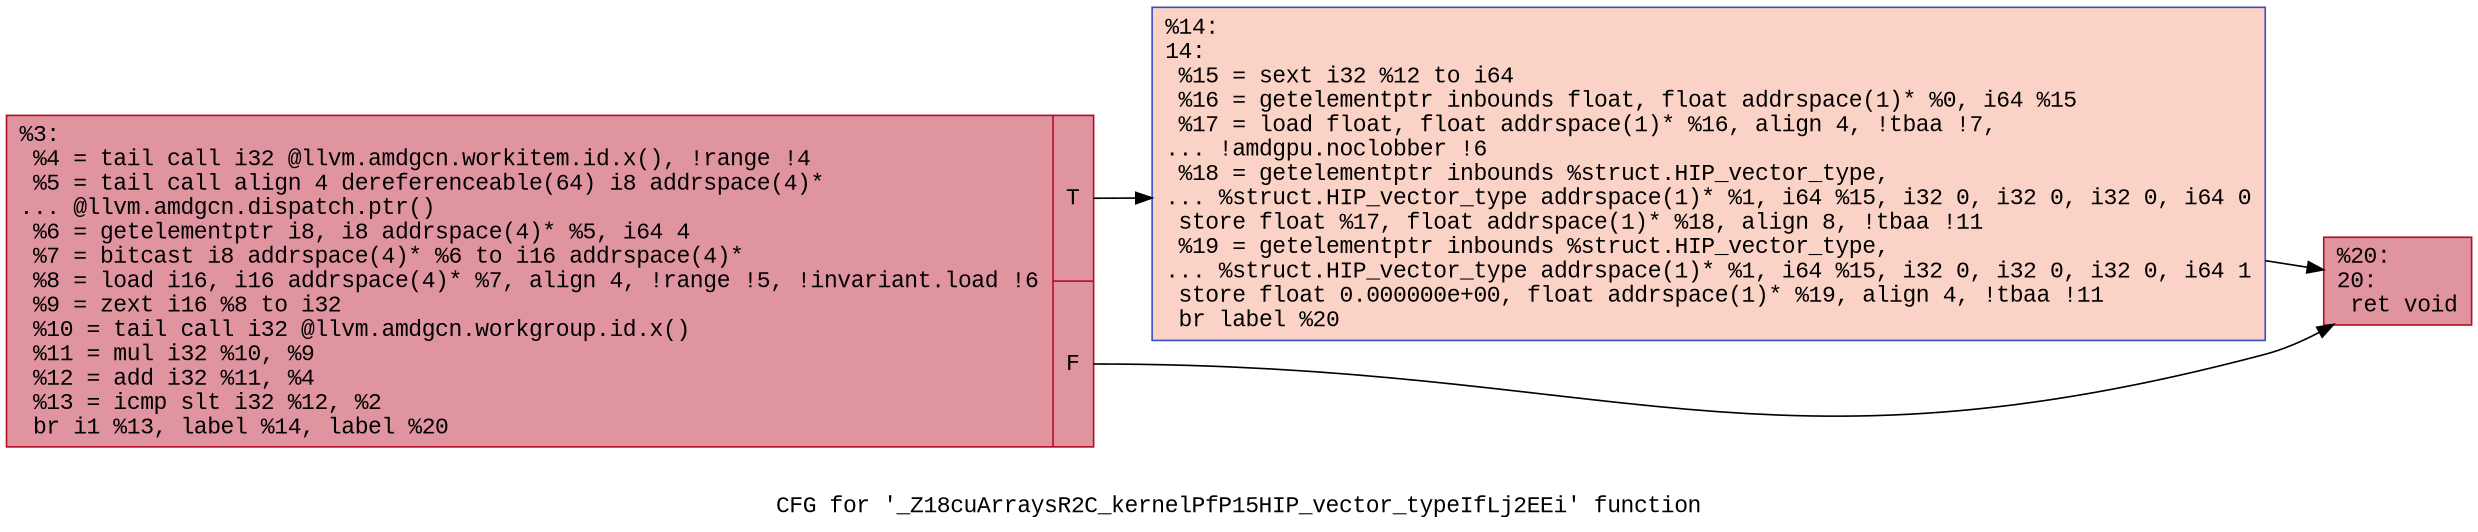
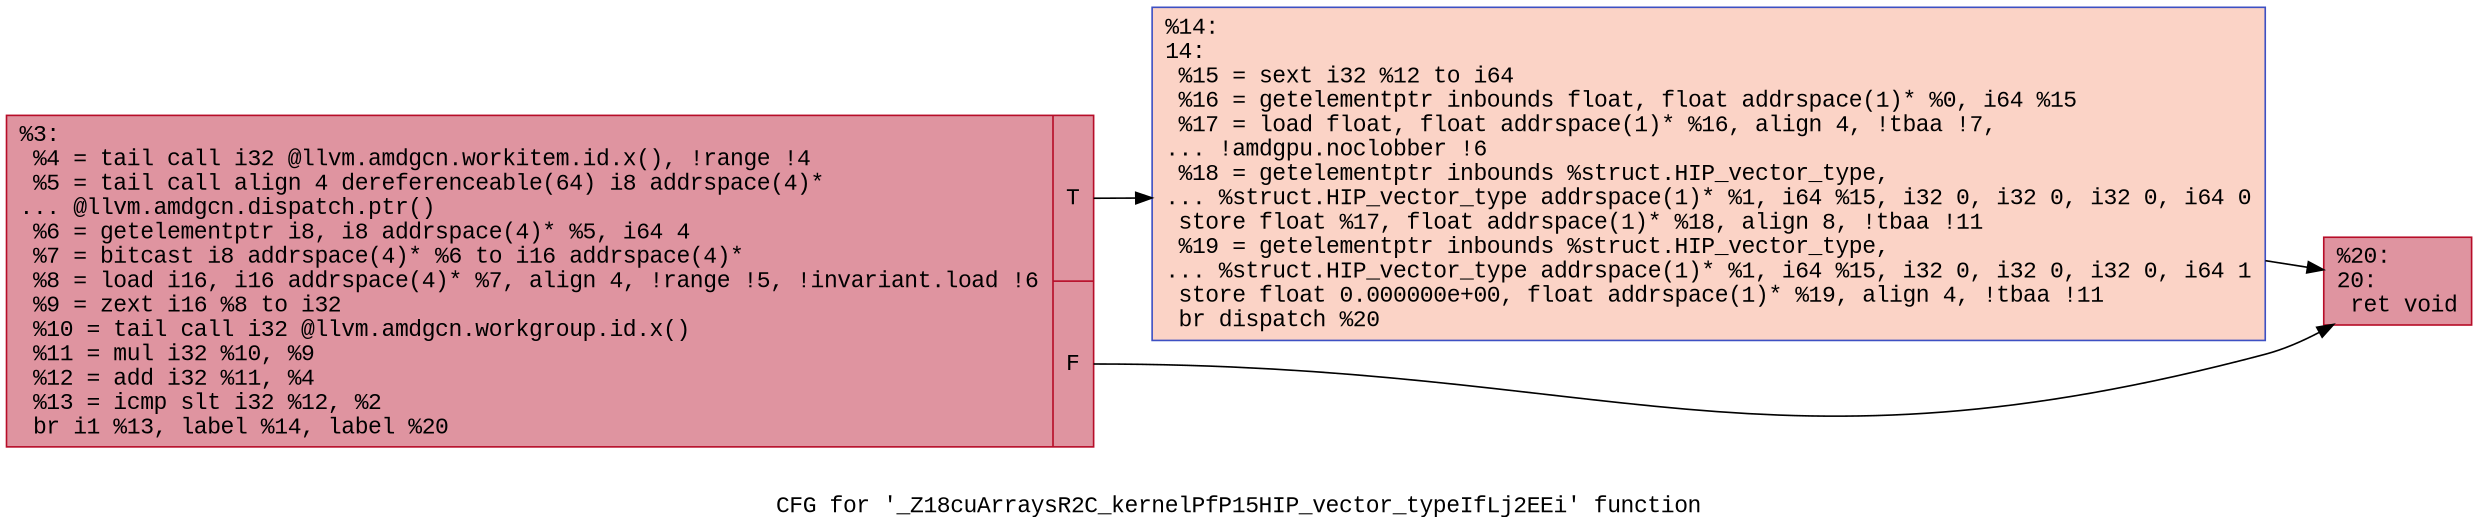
node "%14:": text "br label %20" -> "br dispatch %20"
